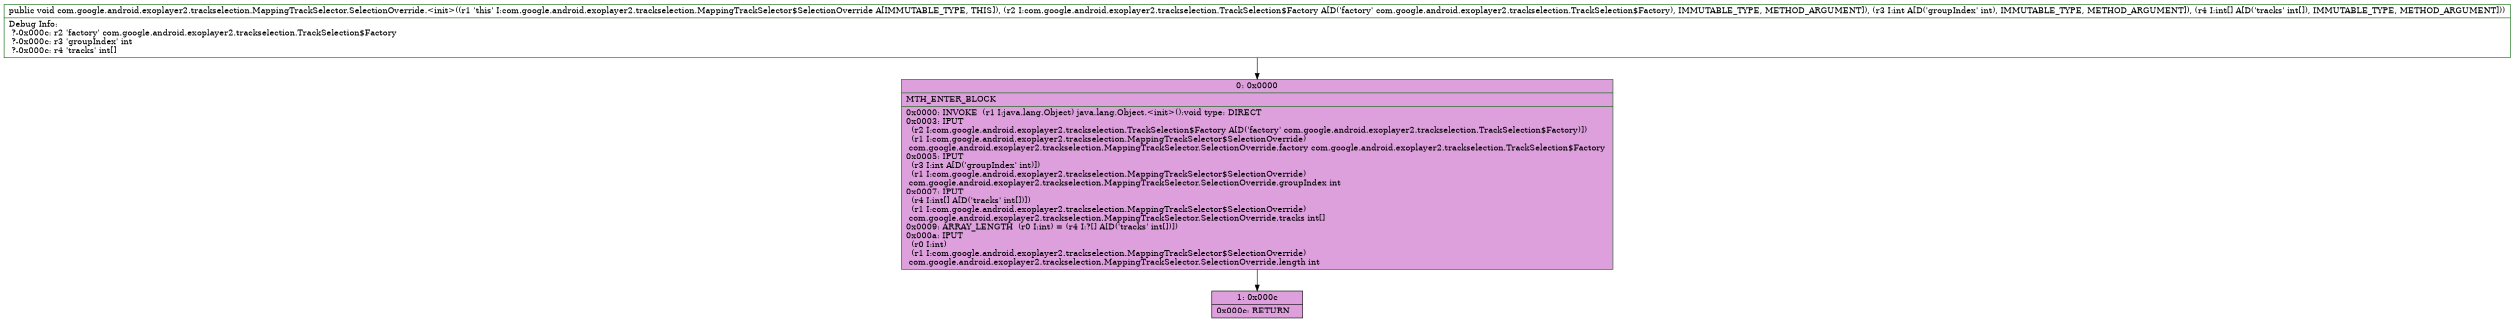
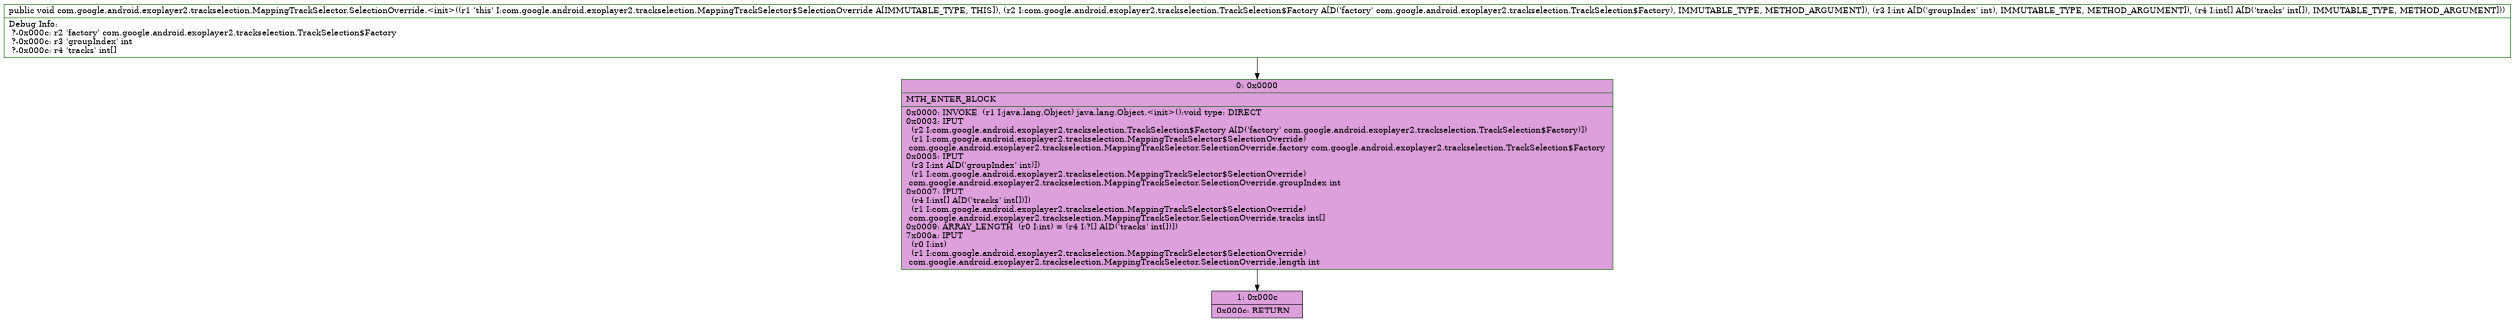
node "0: 0x0000": text "0x000a: IPUT" -> "7x000a: IPUT"
